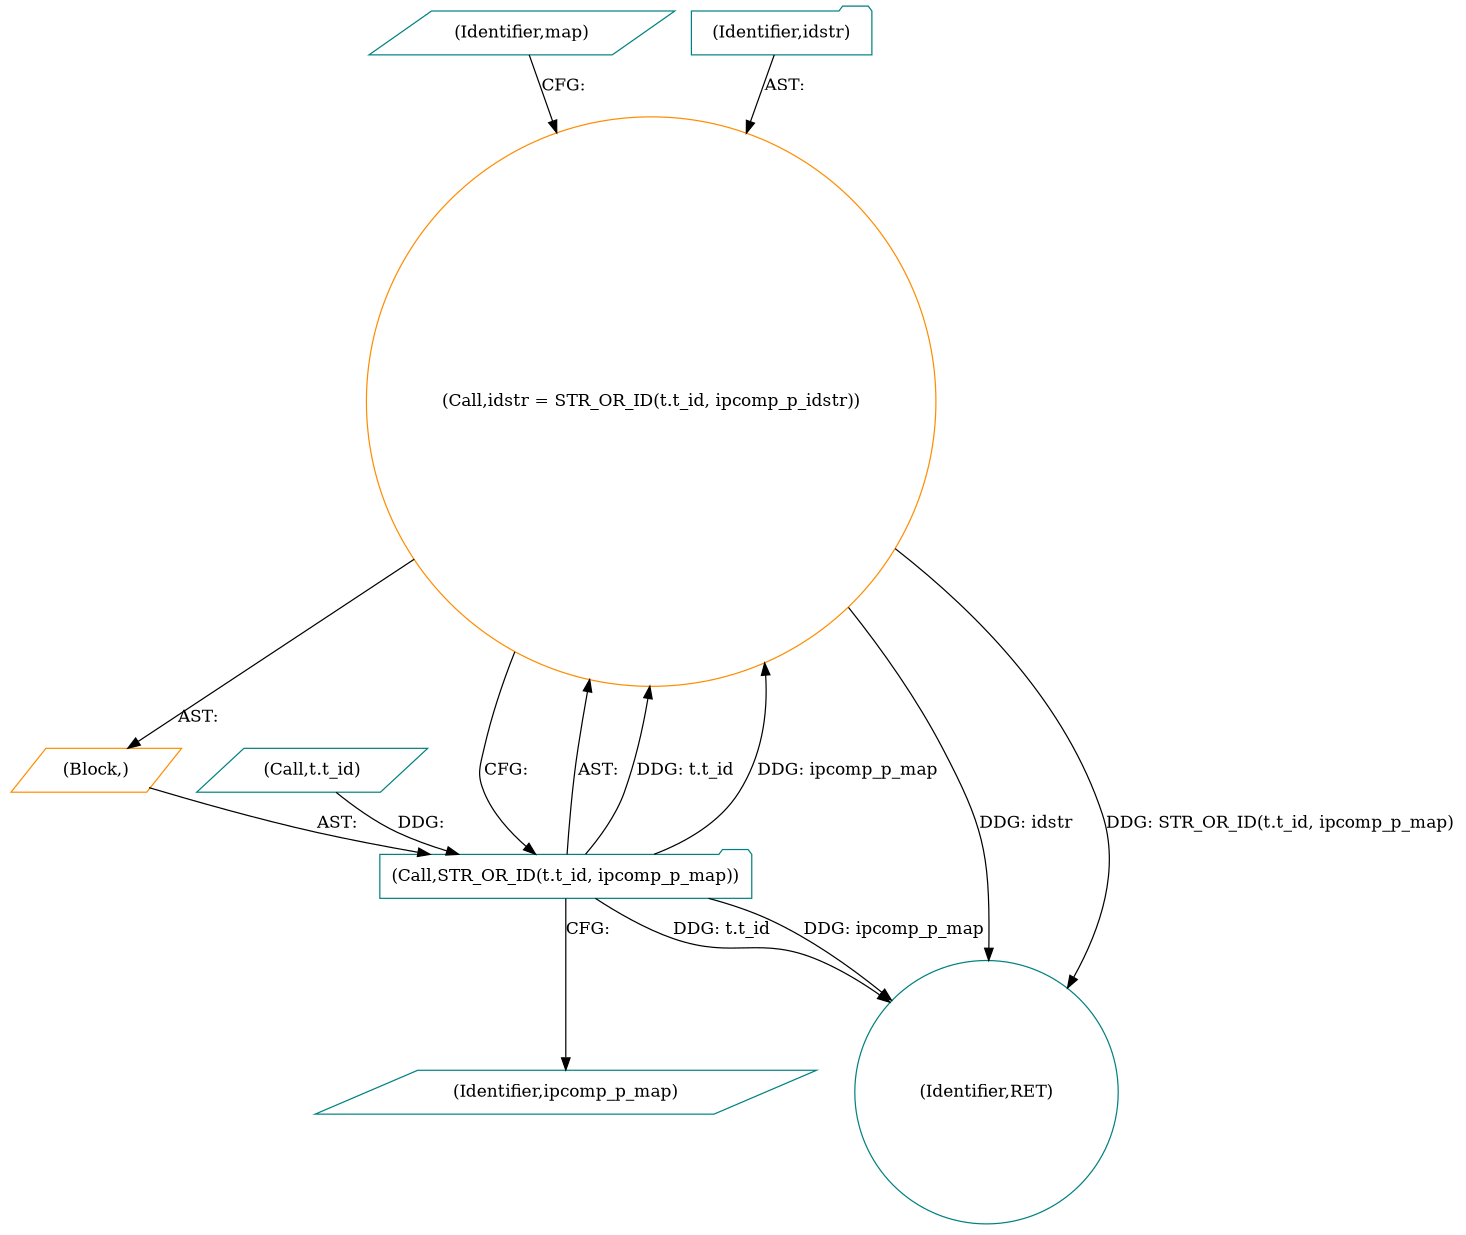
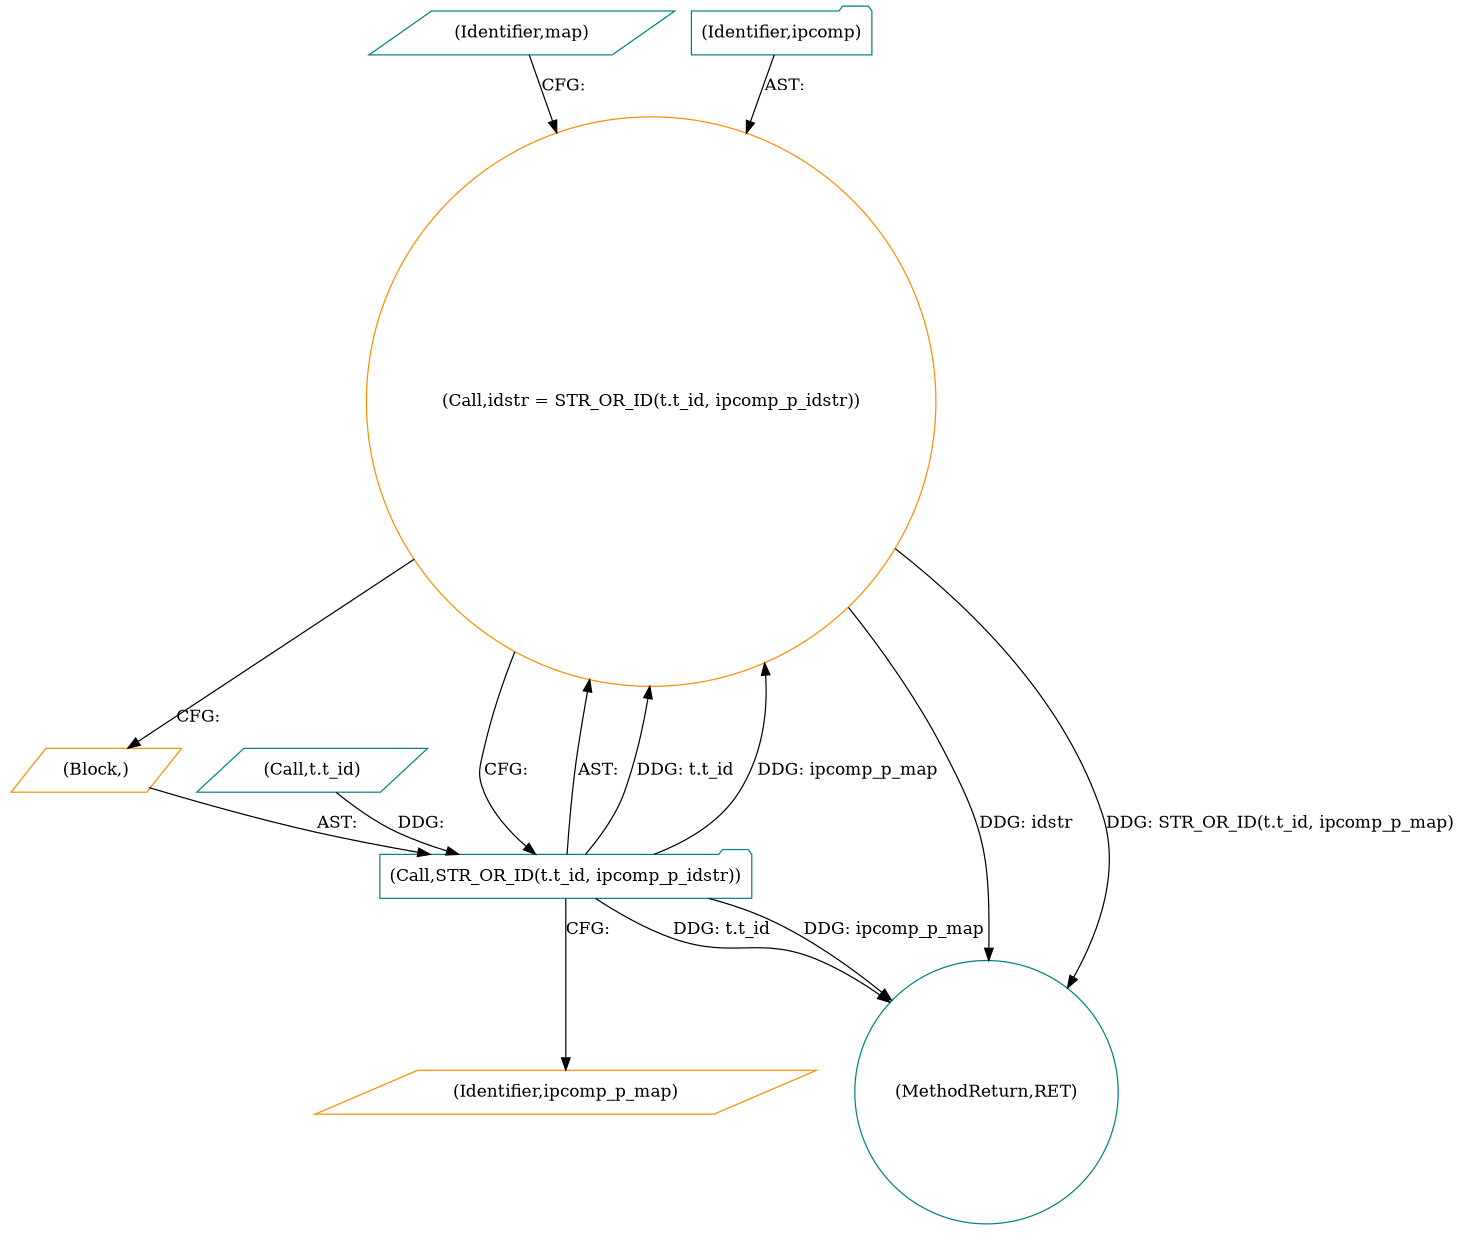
node "(Identifier,idstr)": label "(Identifier,idstr)" -> "(Identifier,ipcomp)"
edge "(Call,idstr = STR_OR_ID(t.t_id, ipcomp_p_idstr))" -> "(Block,)": label "AST: " -> "CFG: "
node "(Call,STR_OR_ID(t.t_id, ipcomp_p_map))": label "(Call,STR_OR_ID(t.t_id, ipcomp_p_map))" -> "(Call,STR_OR_ID(t.t_id, ipcomp_p_idstr))"
node "(Identifier,ipcomp_p_map)": color teal -> darkorange
node "(Identifier,RET)": label "(Identifier,RET)" -> "(MethodReturn,RET)"
